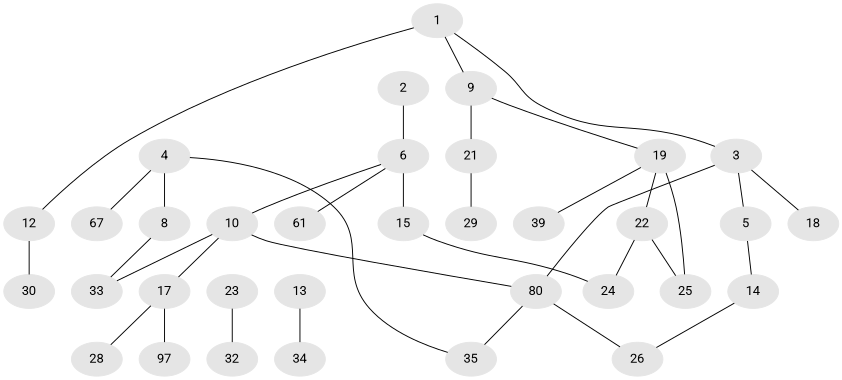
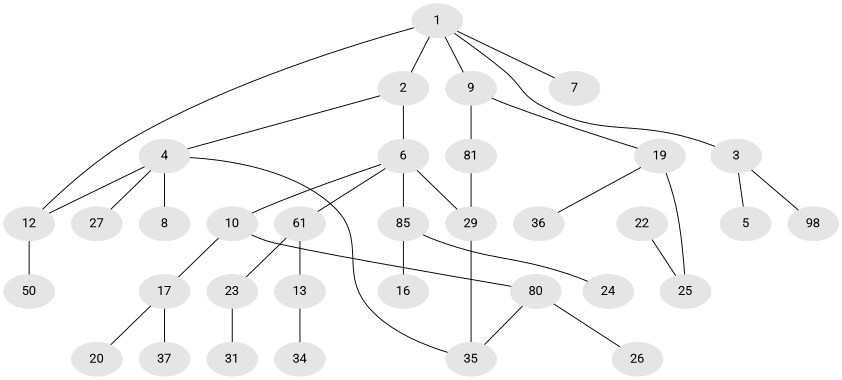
edge "1" -- "2": added
node "7": added
edge "2" -- "4": added
node "21": label "21" -> "81"
edge "4" -- "12": added
edge "6" -- "29": added
edge "19" -- "22": removed
edge "3" -- "80": removed
node "67": label "67" -> "27"
node "15": label "15" -> "85"
node "39": label "39" -> "36"
node "18": label "18" -> "98"
edge "61" -- "23": added
edge "61" -- "13": added
edge "22" -- "24": removed
node "30": label "30" -> "50"
node "33": removed
node "16": added
edge "29" -- "35": added
node "14": removed
node "28": label "28" -> "20"
node "97": label "97" -> "37"
node "32": label "32" -> "31"
